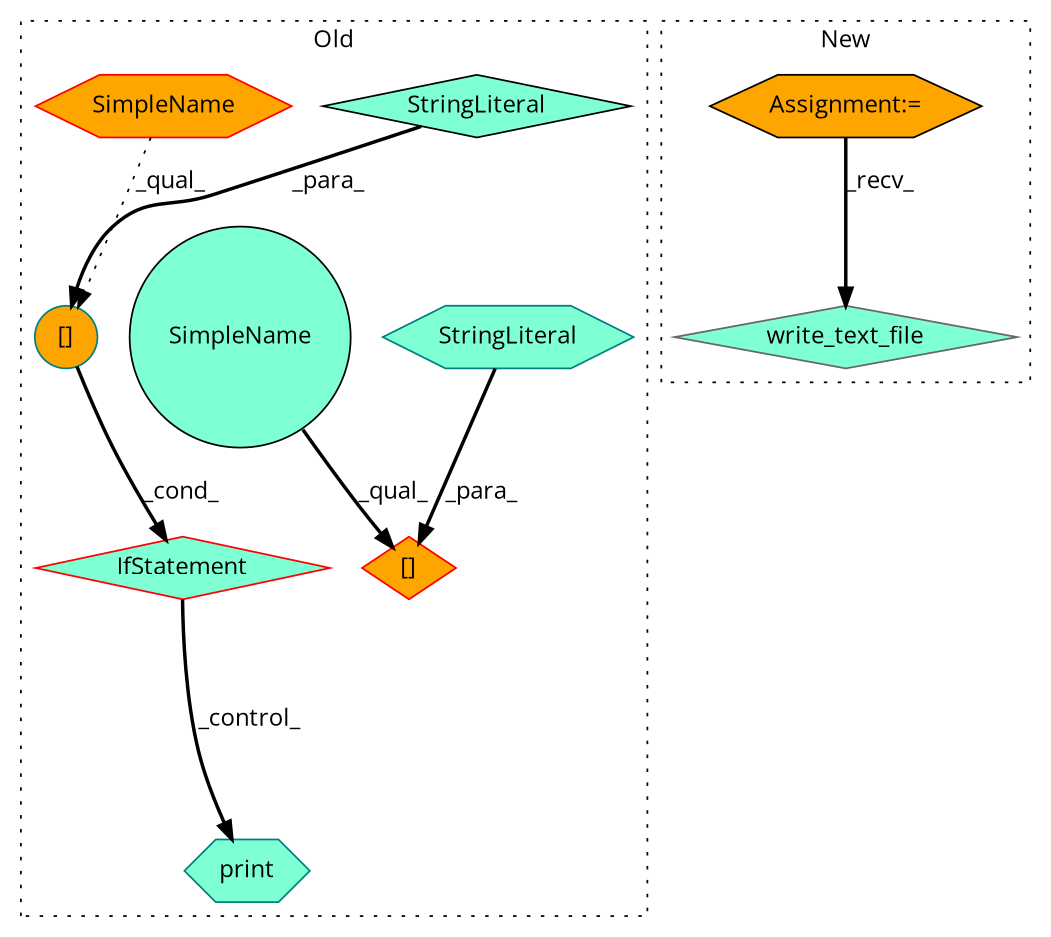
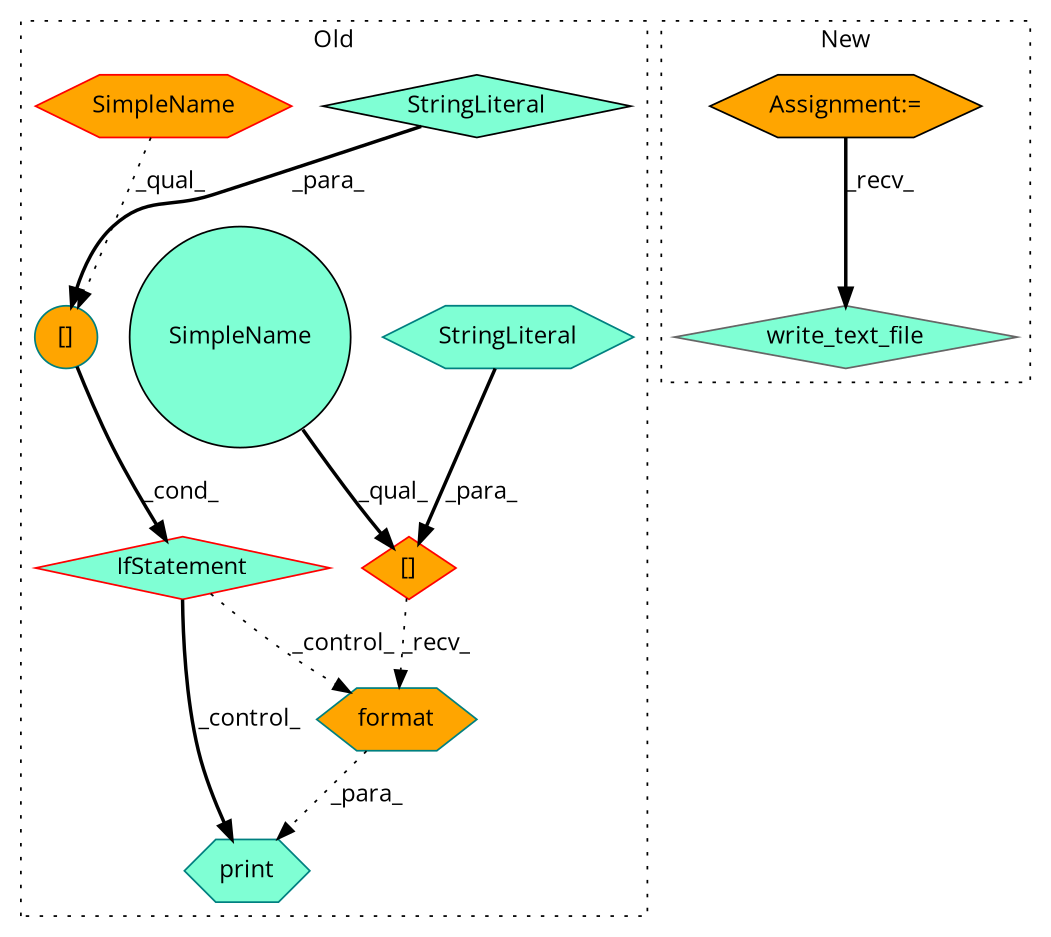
node "format": added
